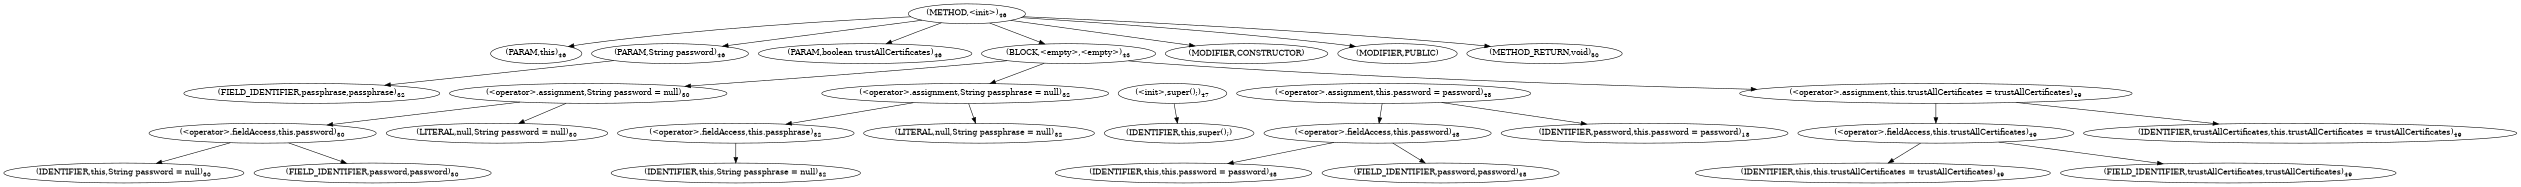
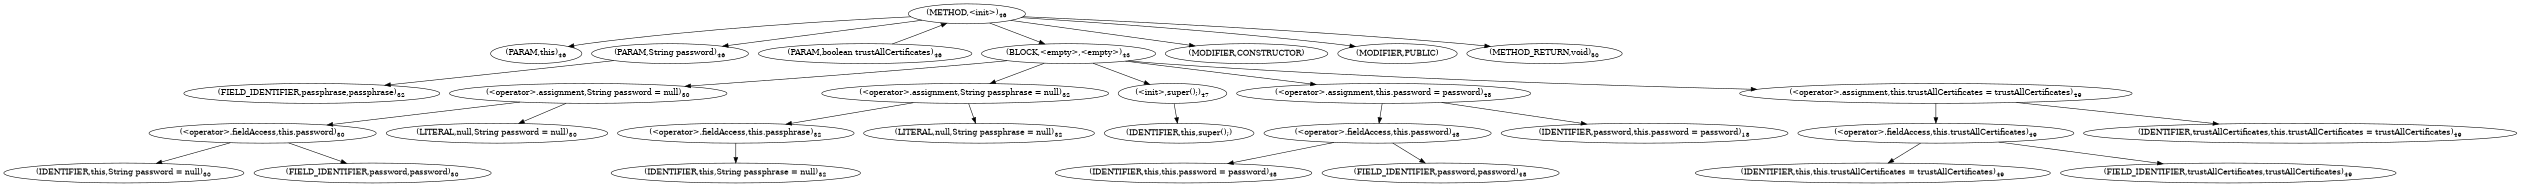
edge "(METHOD,<init>)" -> "(PARAM,boolean trustAllCertificates)": reversed
edge "(BLOCK,<empty>,<empty>)" -> "(<init>,super();)": added
edge "(BLOCK,<empty>,<empty>)" -> "(<operator>.assignment,this.password = password)": added
